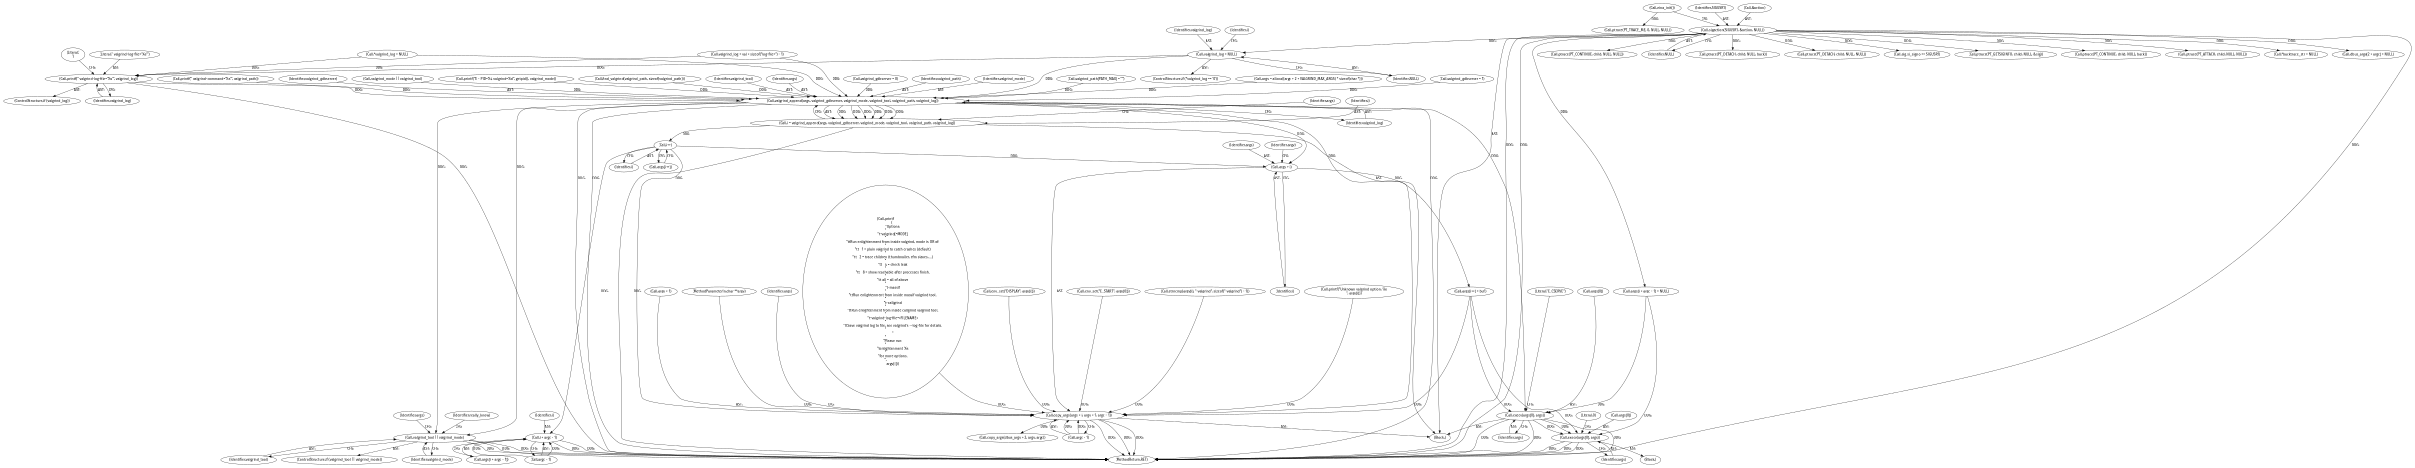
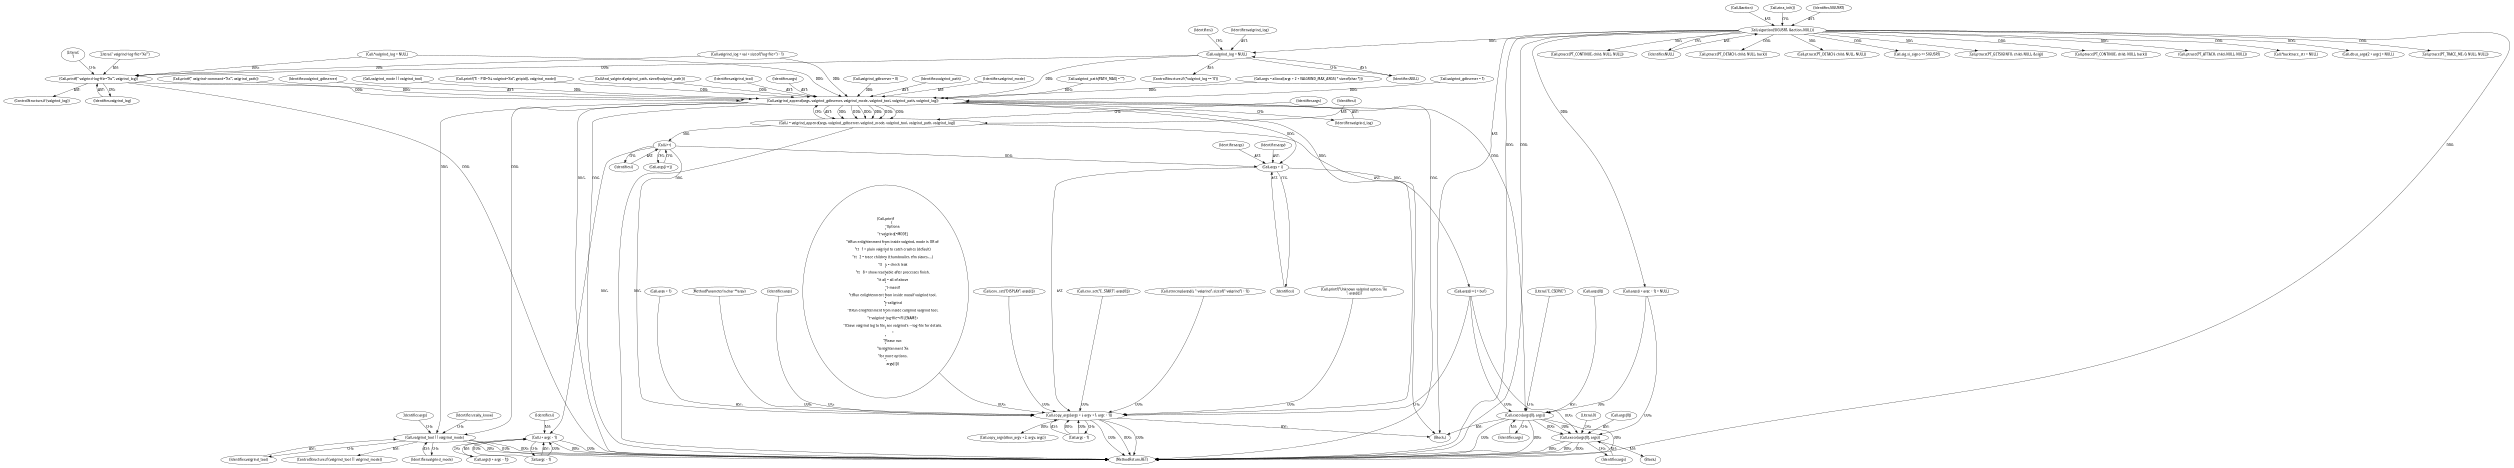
edge "(Call,eina_init())" -> "(Call,ptrace(PT_TRACE_ME, 0, NULL, NULL))": now "(Call,sigaction(SIGUSR1, &action, NULL))" -> "(Call,ptrace(PT_TRACE_ME, 0, NULL, NULL))"
edge "(Identifier,argv)" -> "(Call,args + i)": label "CFG: " -> "AST: "
edge "(Call,args[i++] = buf)" -> "(Call,copy_args(args + i, argv + 1, argc - 1))": label "DDG: " -> "CFG: "
